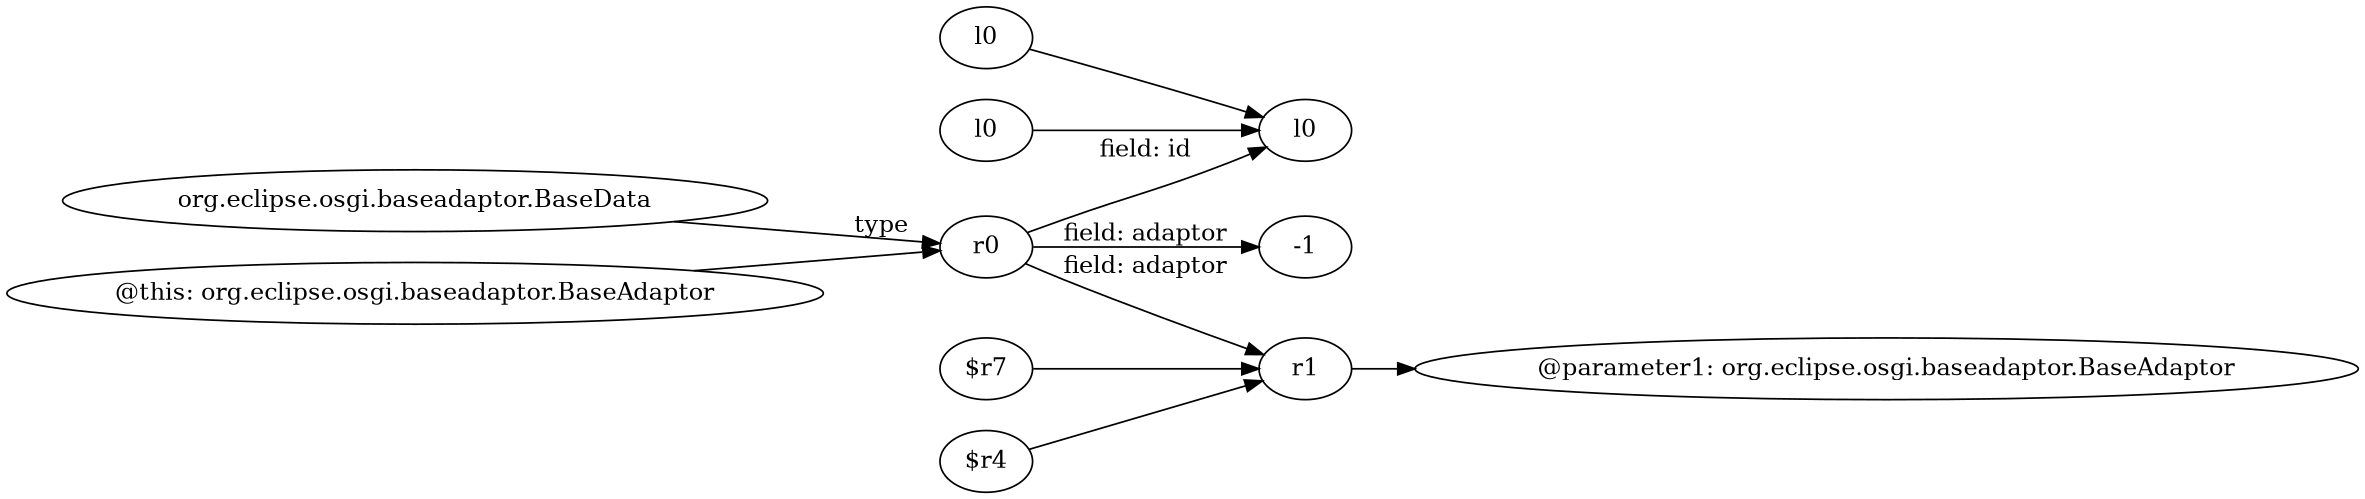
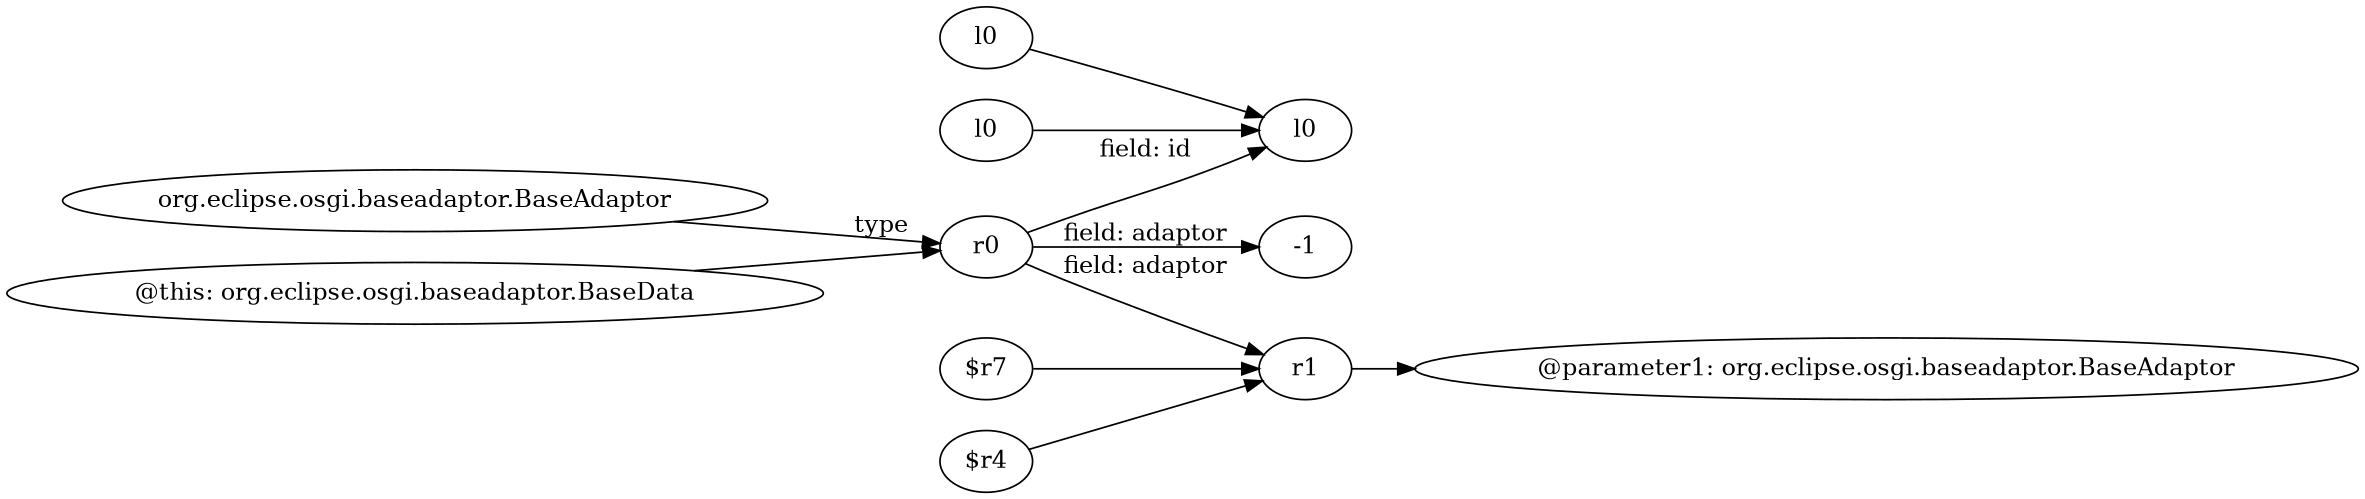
node "org.eclipse.osgi.baseadaptor.BaseData": label "org.eclipse.osgi.baseadaptor.BaseData" -> "org.eclipse.osgi.baseadaptor.BaseAdaptor"
node "@this: org.eclipse.osgi.baseadaptor.BaseAdaptor": label "@this: org.eclipse.osgi.baseadaptor.BaseAdaptor" -> "@this: org.eclipse.osgi.baseadaptor.BaseData"
